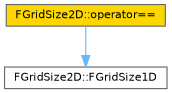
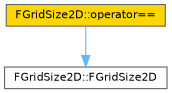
node "FGridSize2D::FGridSize1D": label "FGridSize2D::FGridSize1D" -> "FGridSize2D::FGridSize2D"
